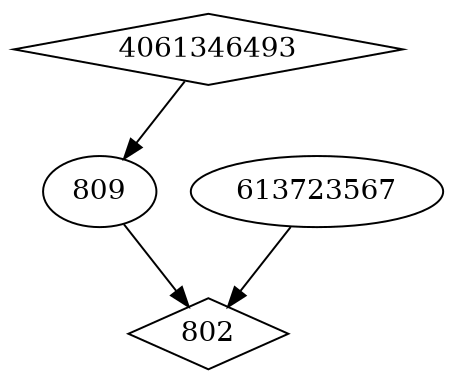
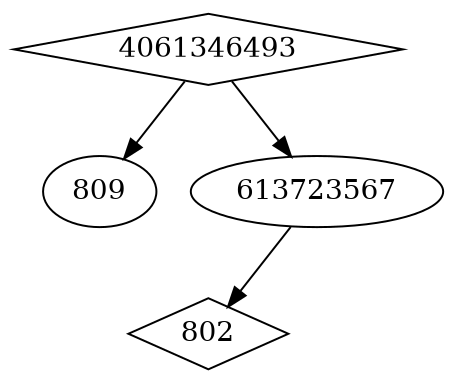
edge "4061346493" -> "613723567": added
edge "809" -> "802": removed
